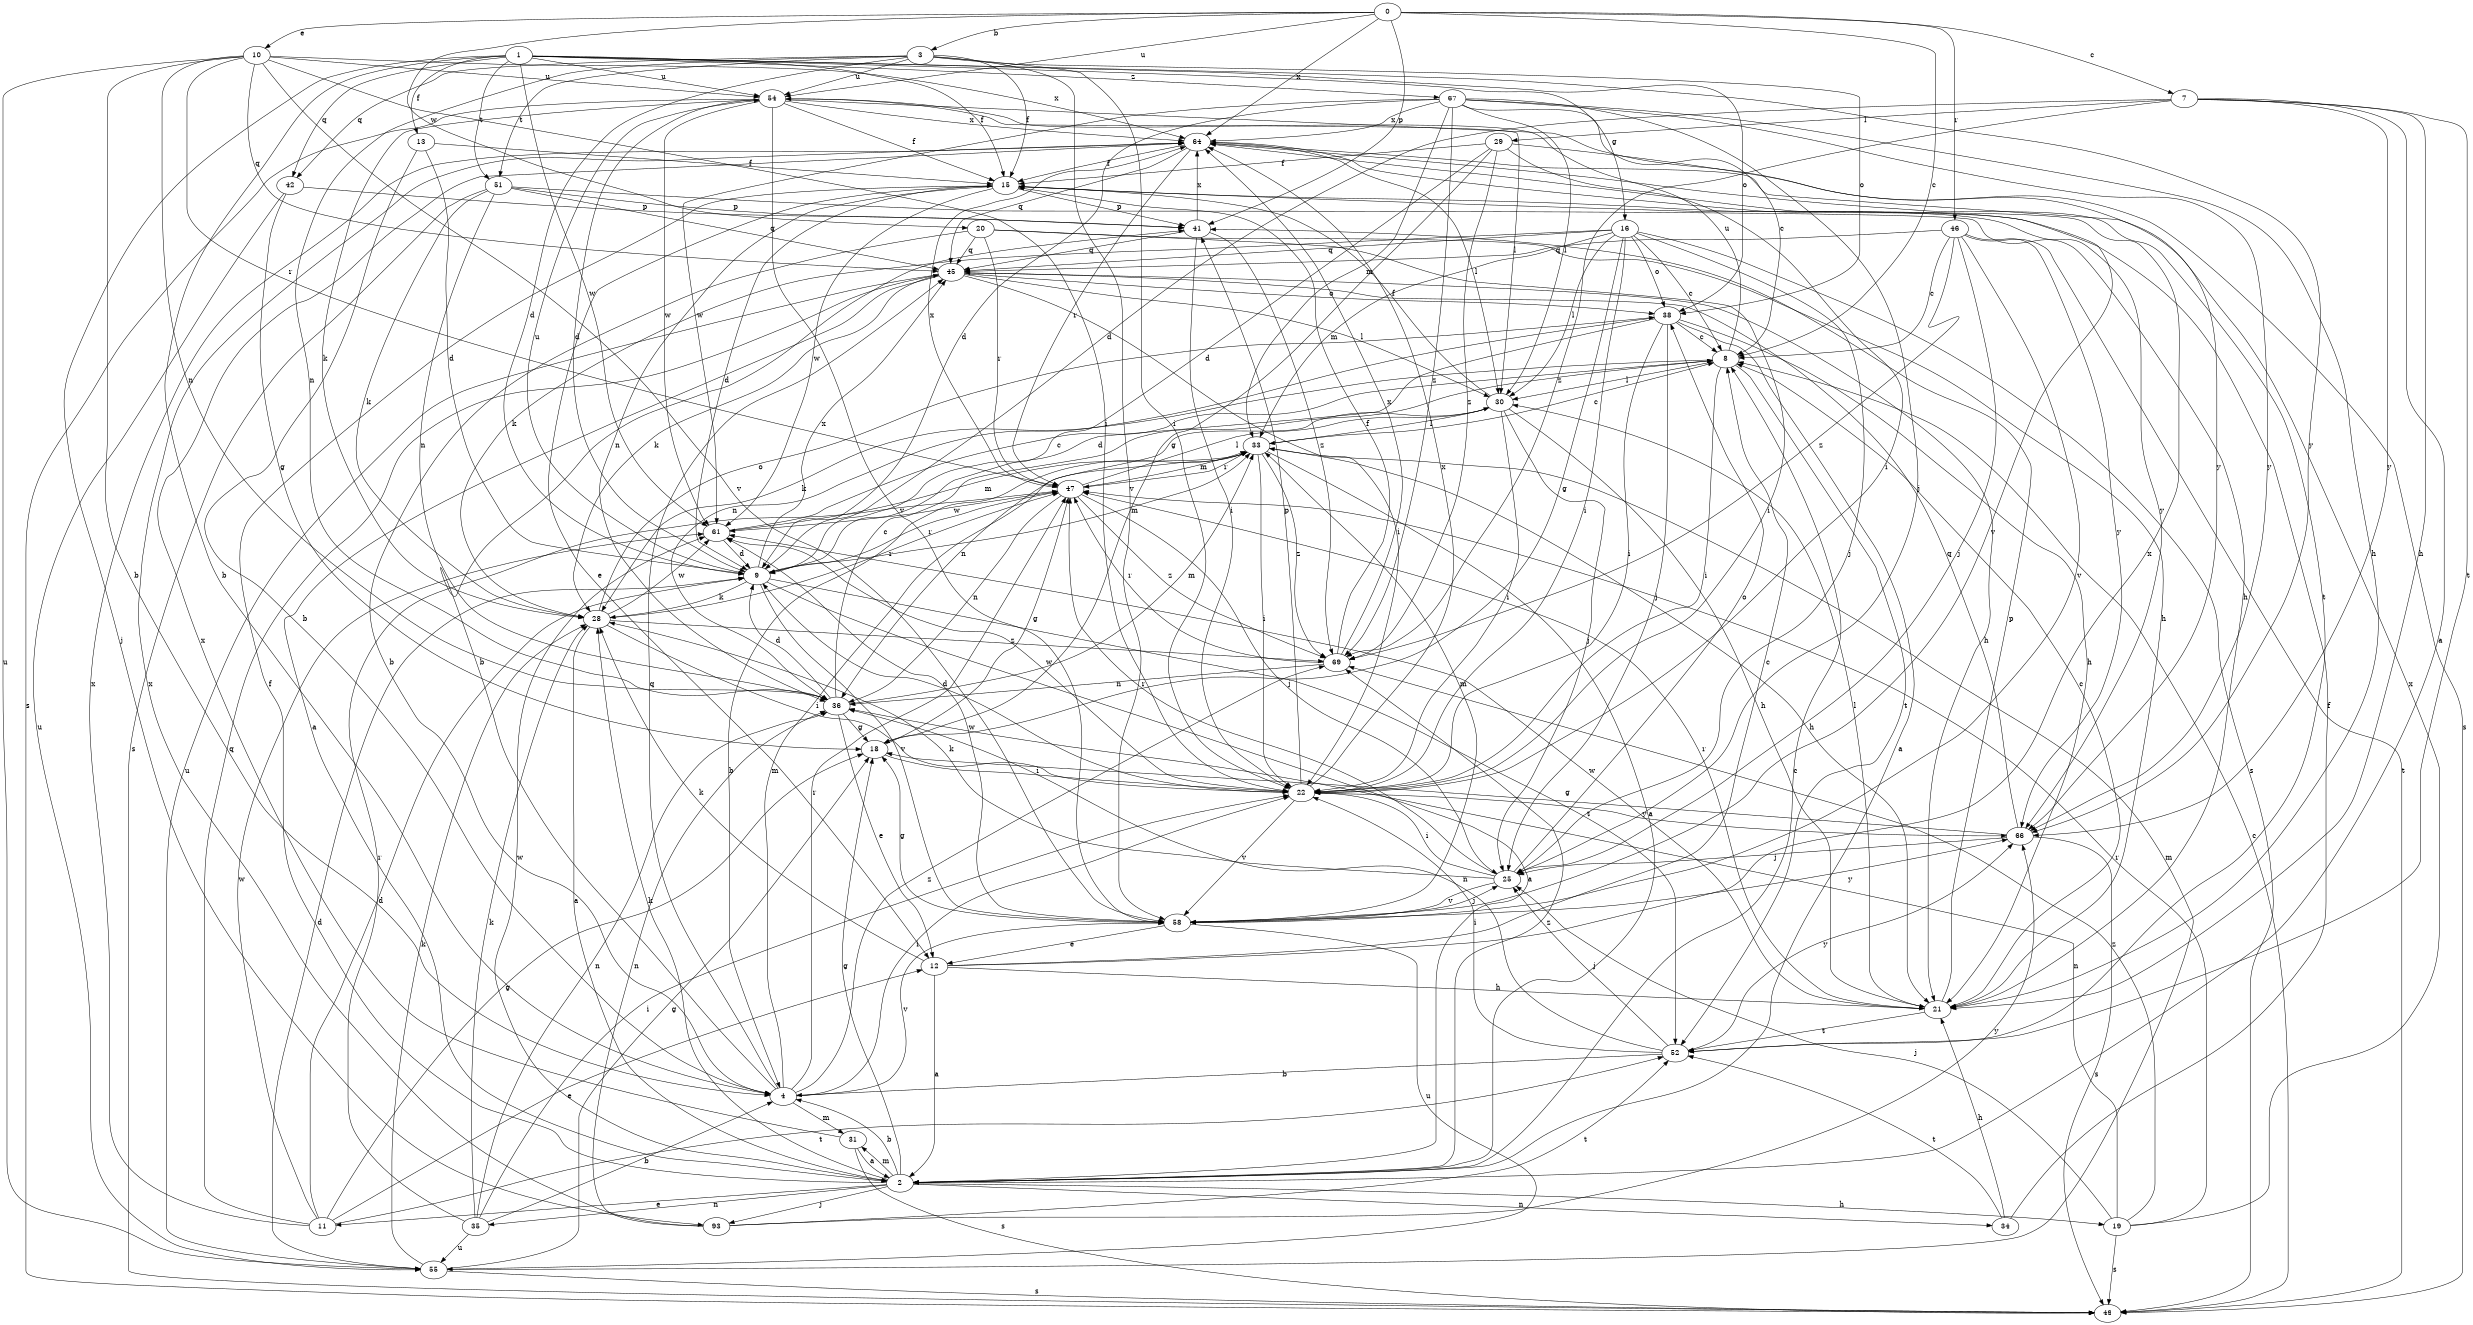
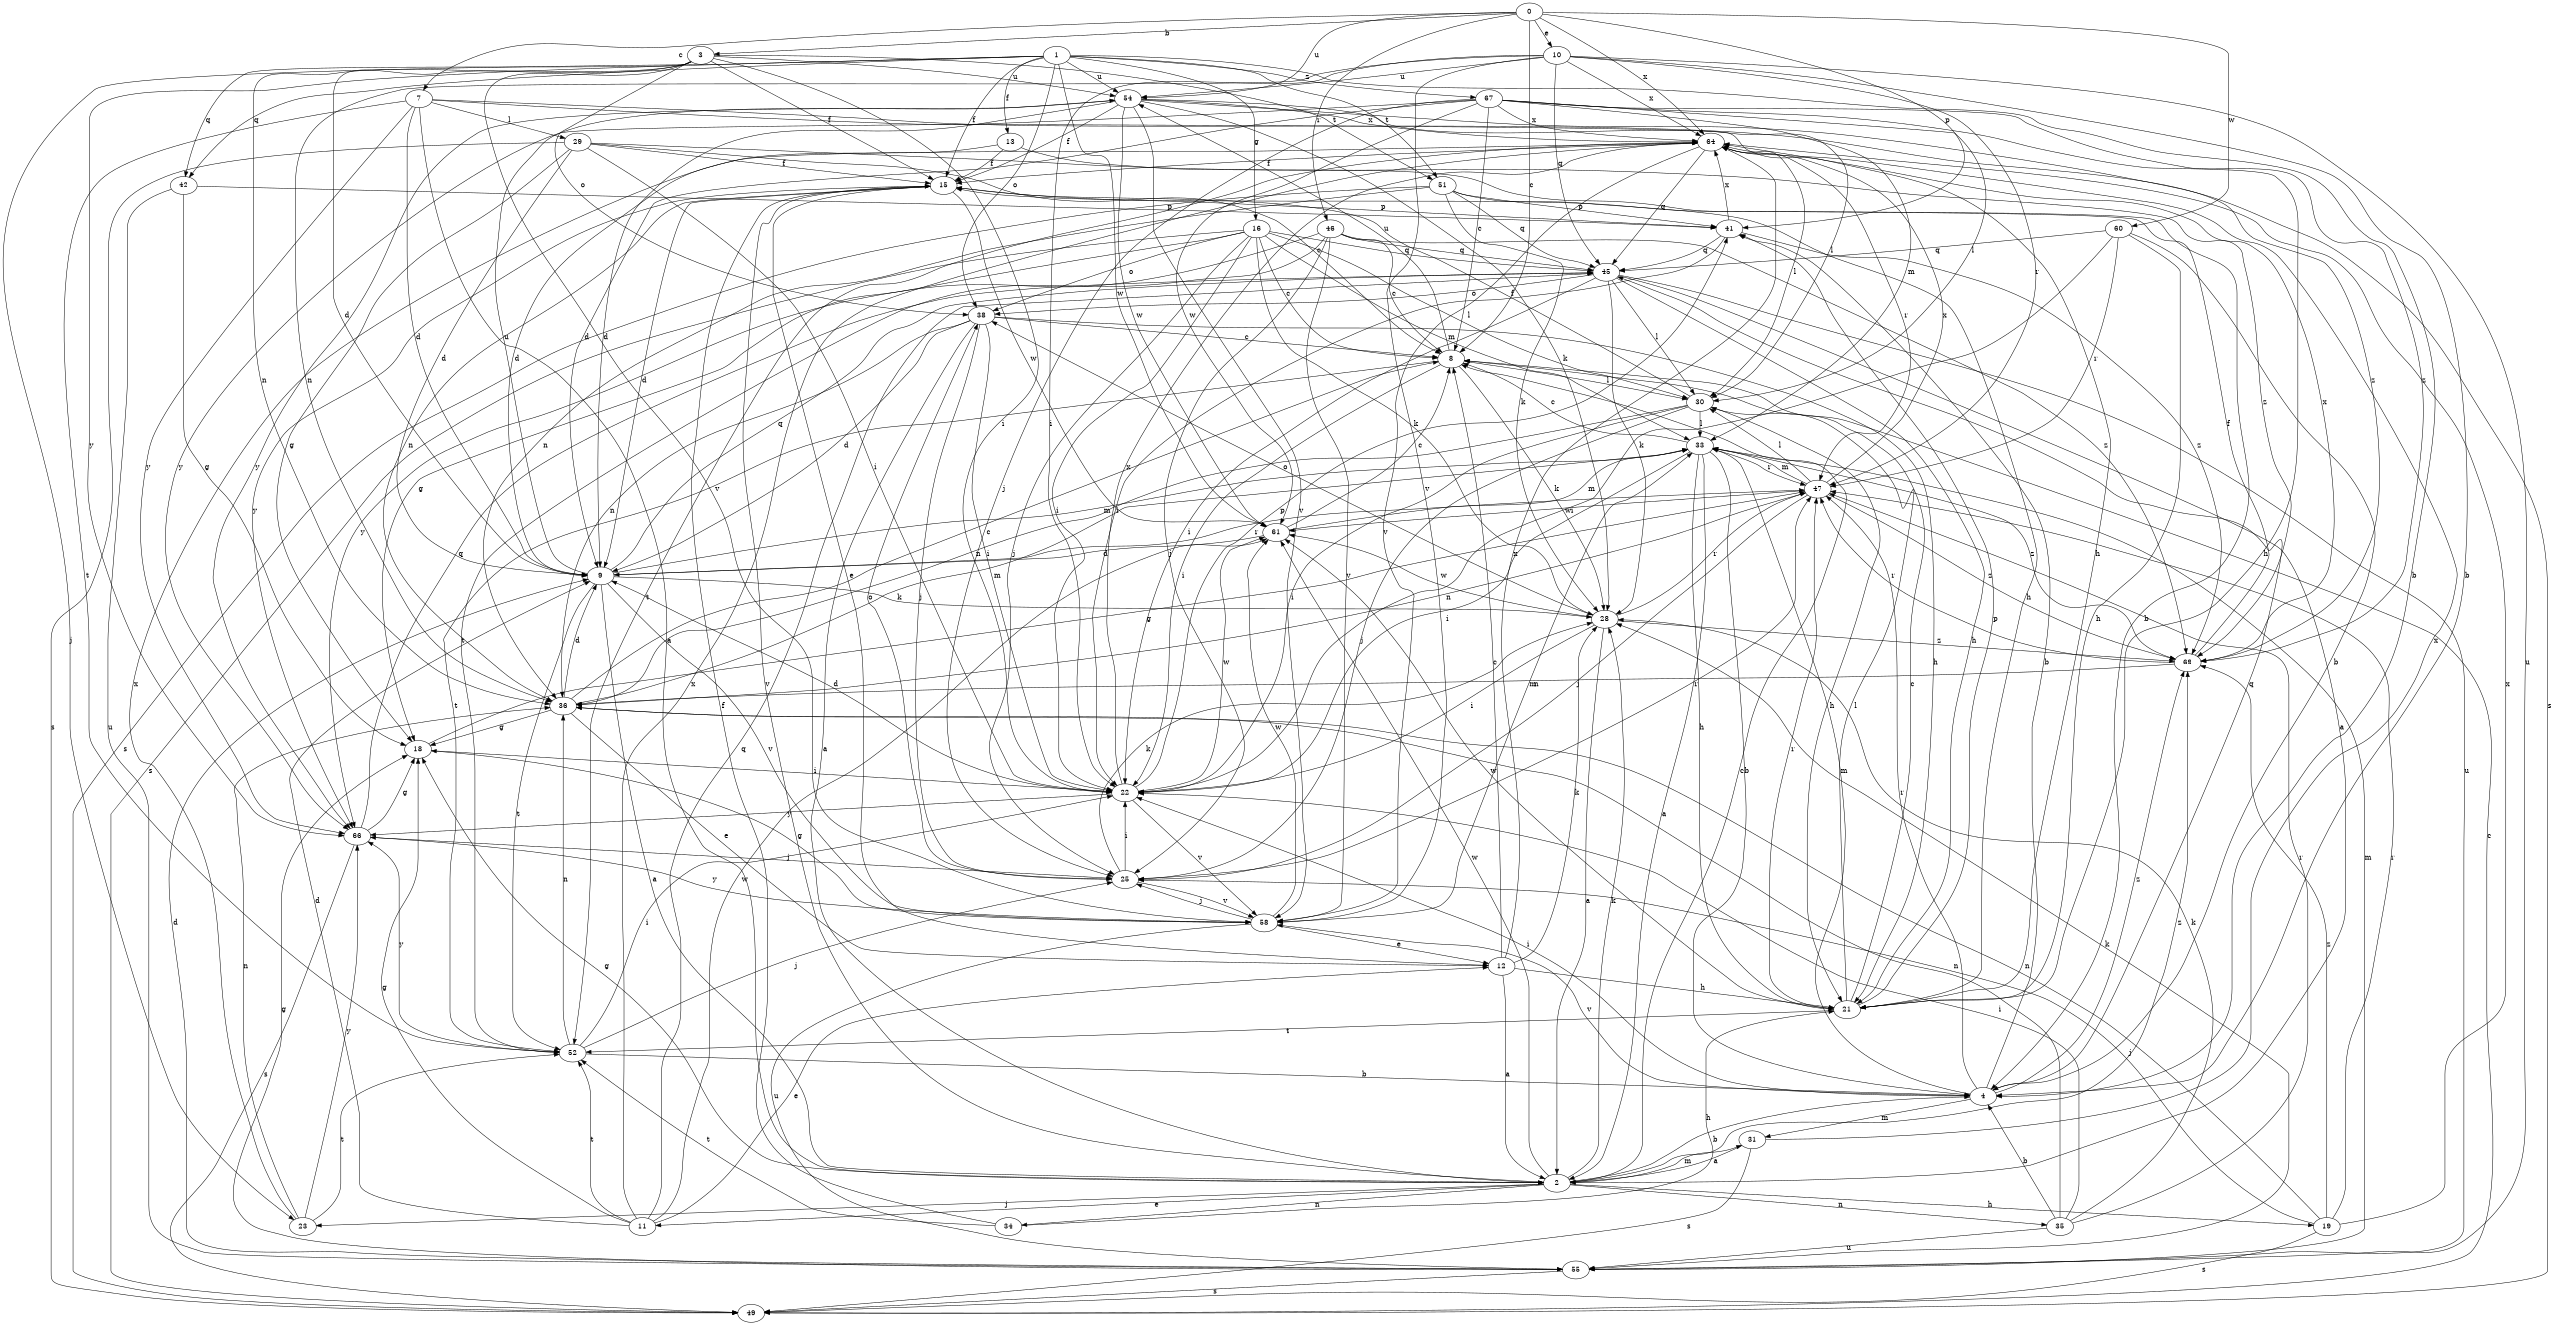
edge "29" -> "8": added, label "c"
node "20": label "20" -> "60"
edge "9" -> "45": label "x" -> "q"
edge "2" -> "15": label "f" -> "v"
edge "46" -> "49": now "46" -> "52"
node "93": label "93" -> "23"
